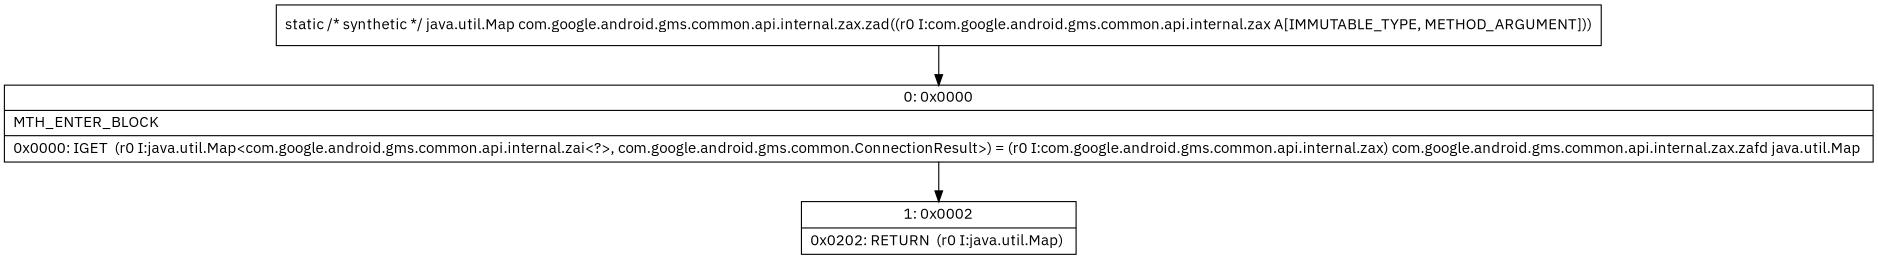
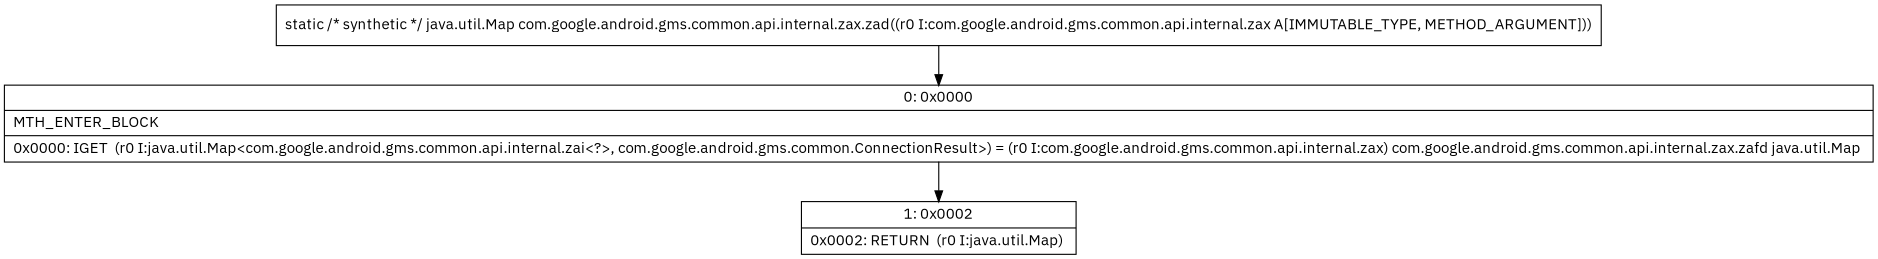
node "1: 0x0002": text "0x0202: RETURN  (r0 I:java.util.Map)" -> "0x0002: RETURN  (r0 I:java.util.Map)"
